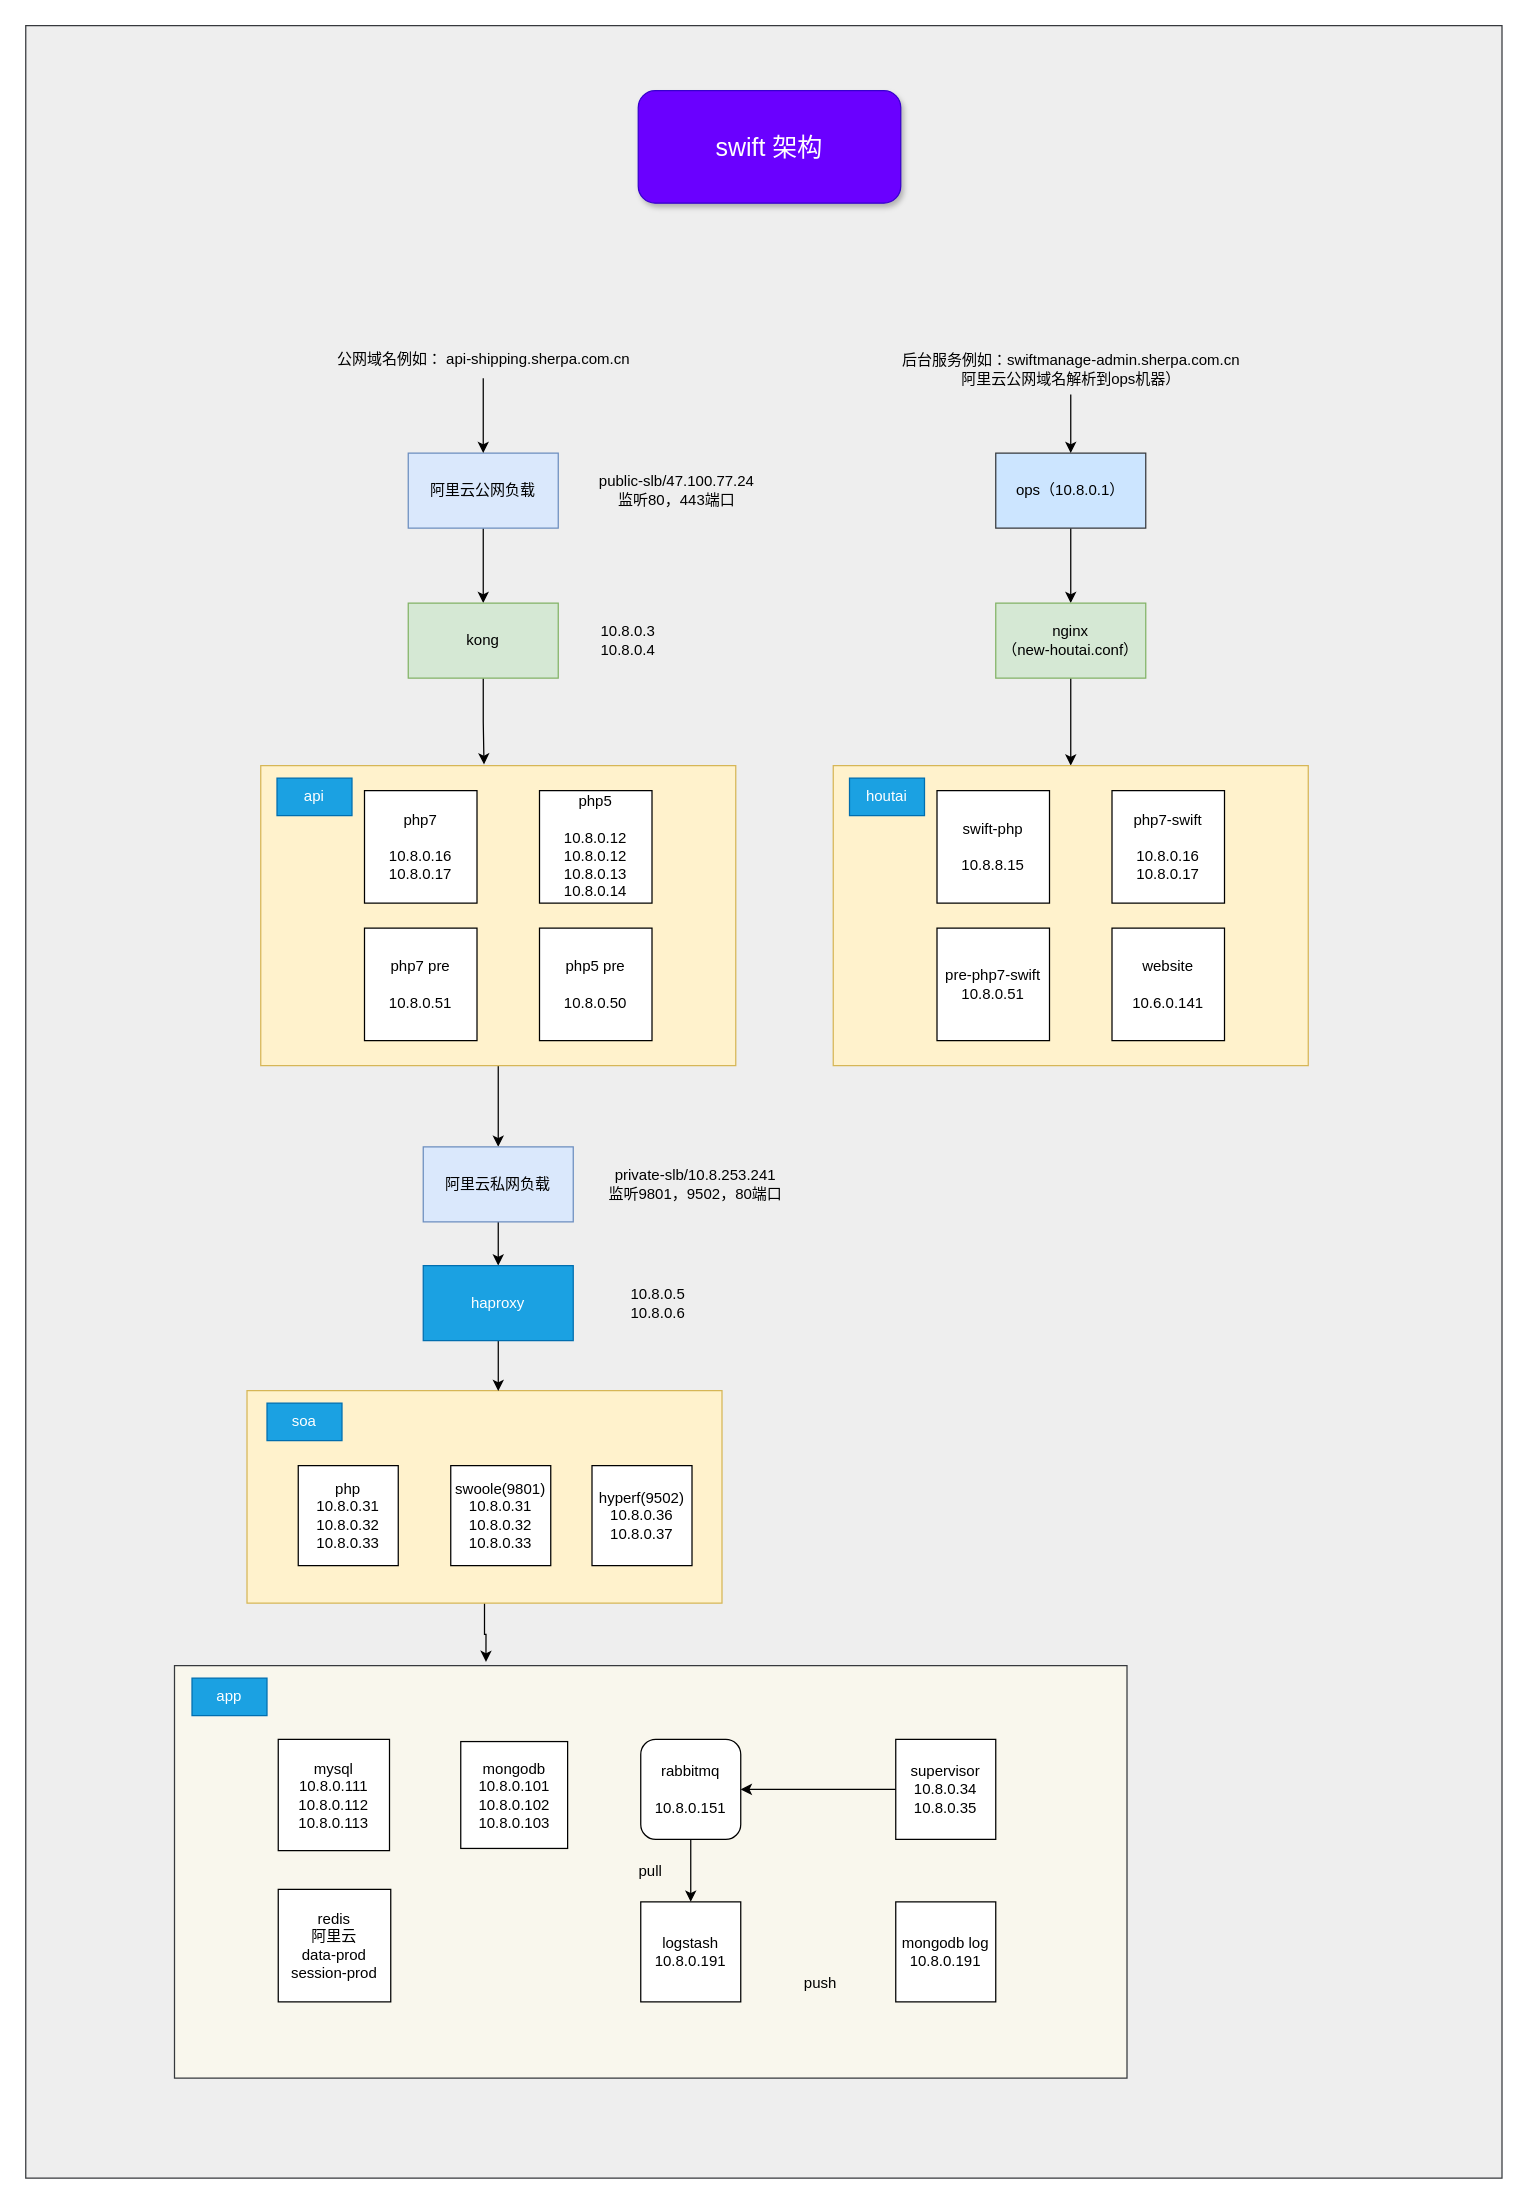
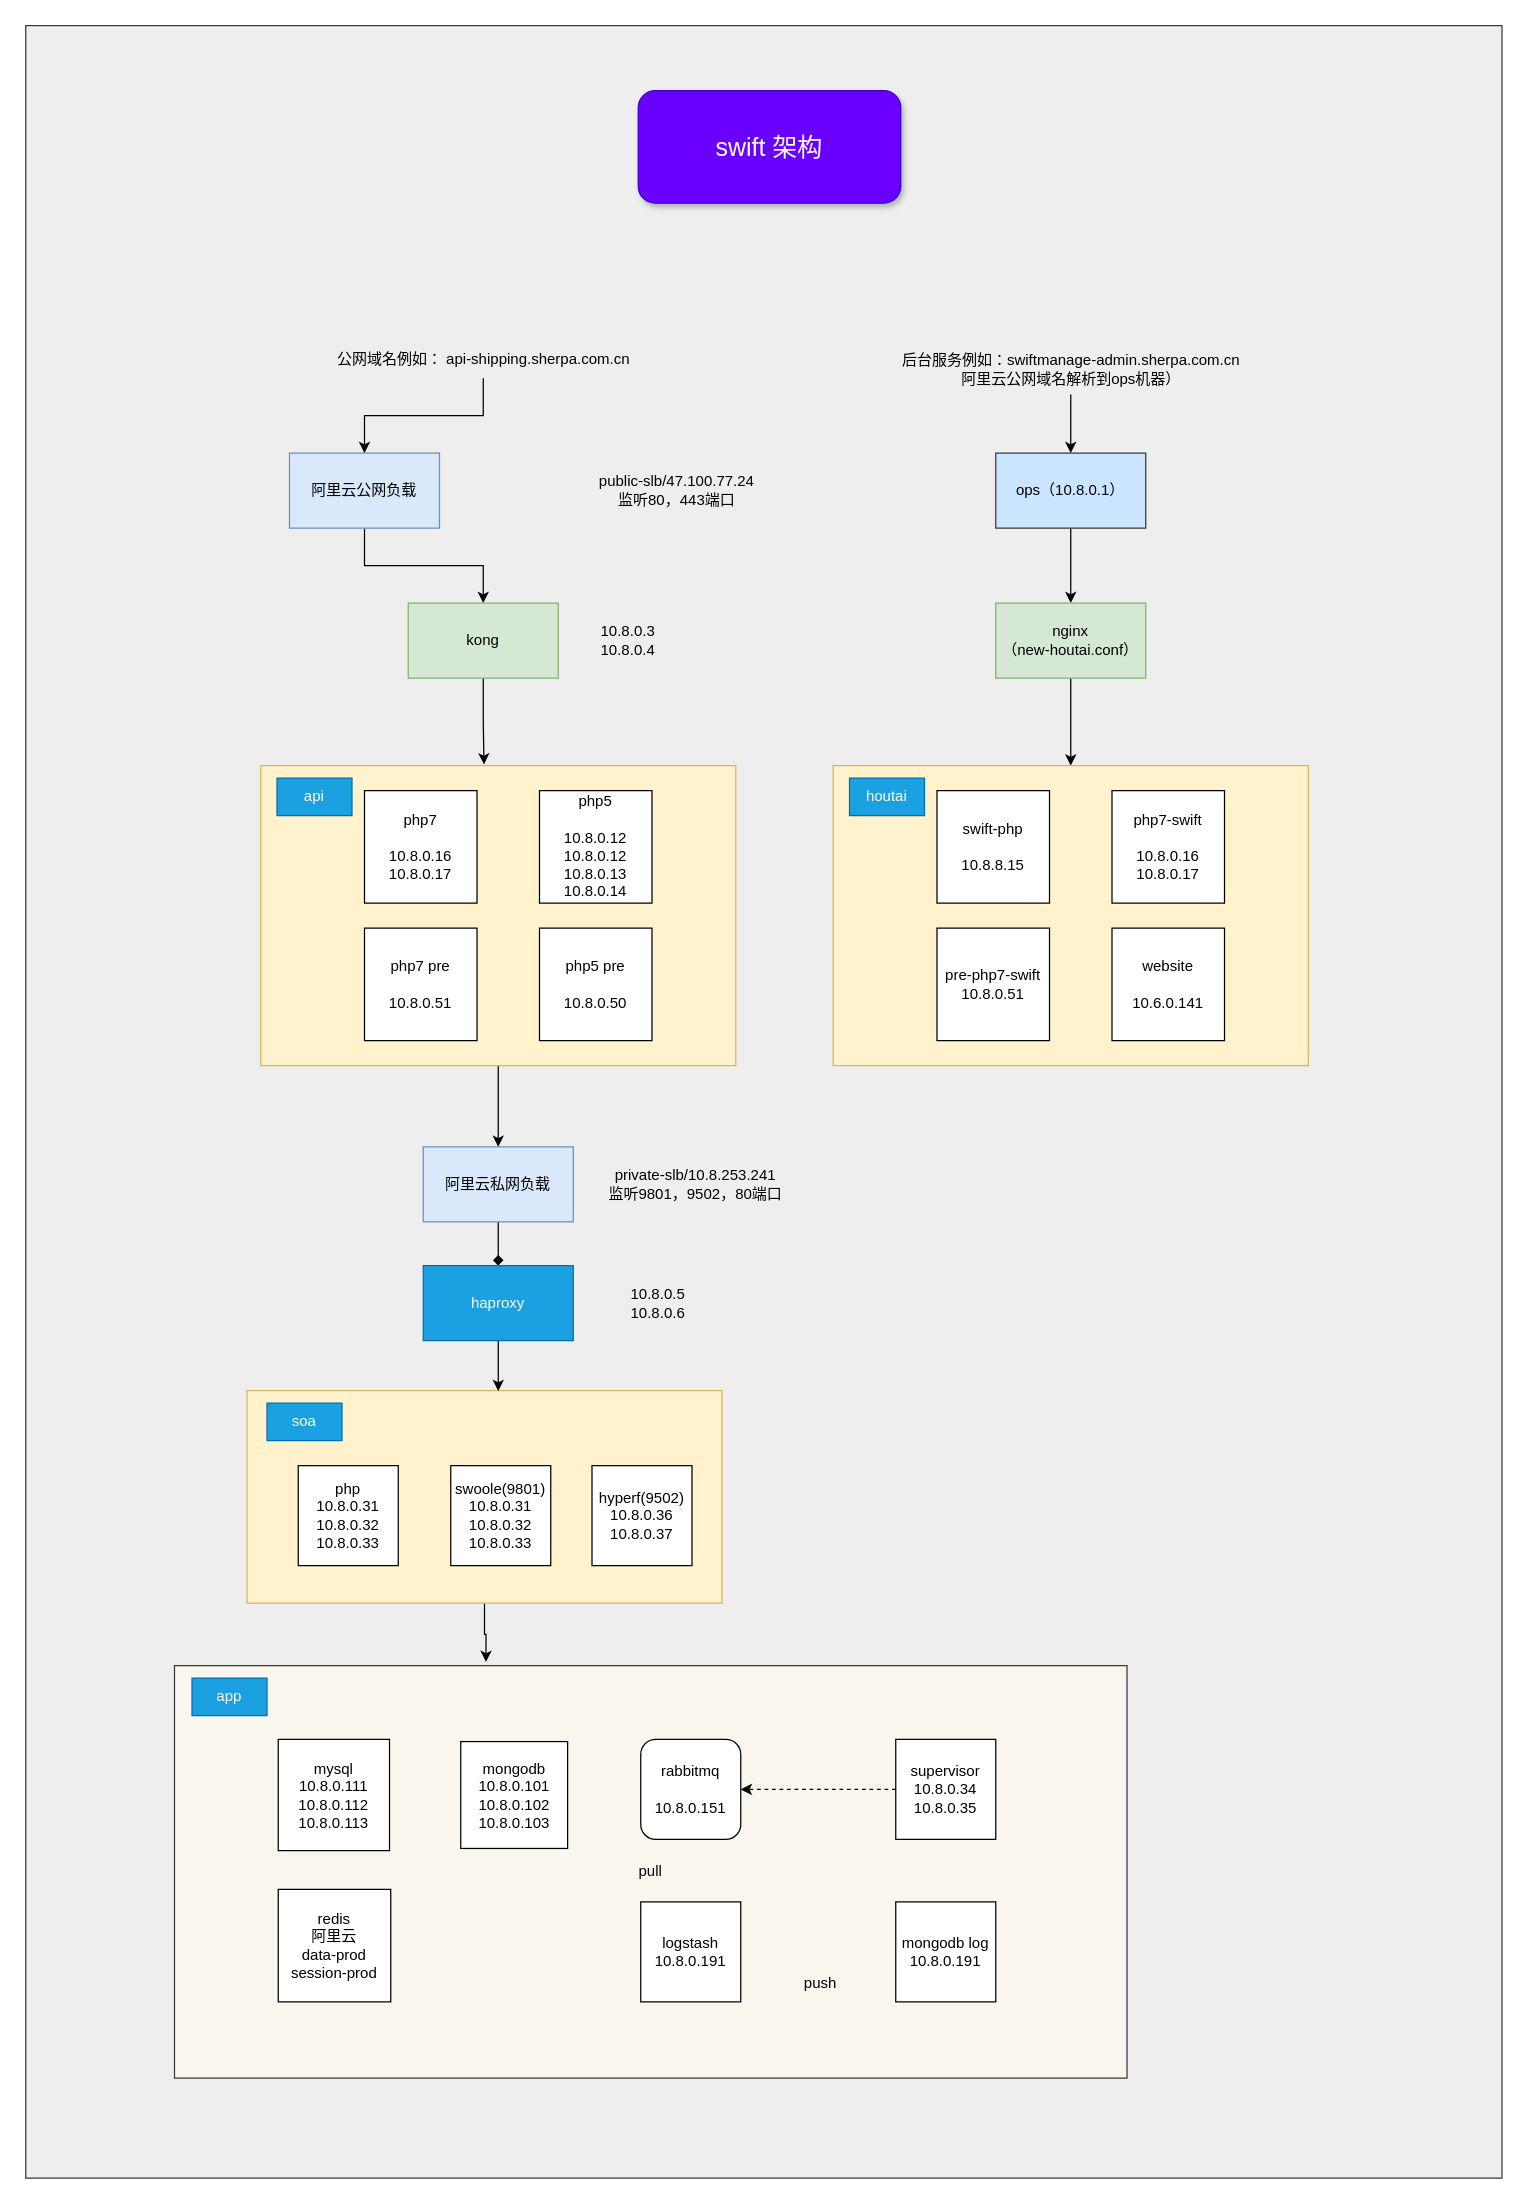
node "阿里云公网负载": moved (483, 491) -> (364, 491)
edge "阿里云私网负载" -> "haproxy": arrowhead classic -> diamond
edge "supervisor 10.8.0.34 10.8.0.35" -> "rabbitmq 10.8.0.151": style solid -> dashed
edge "rabbitmq 10.8.0.151" -> "logstash 10.8.0.191": removed
